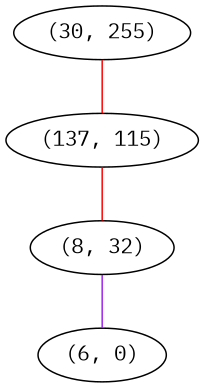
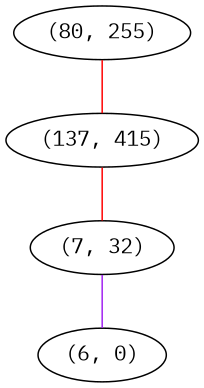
node "(30, 255)": label "(30, 255)" -> "(80, 255)"
node "(137, 115)": label "(137, 115)" -> "(137, 415)"
node "(8, 32)": label "(8, 32)" -> "(7, 32)"
